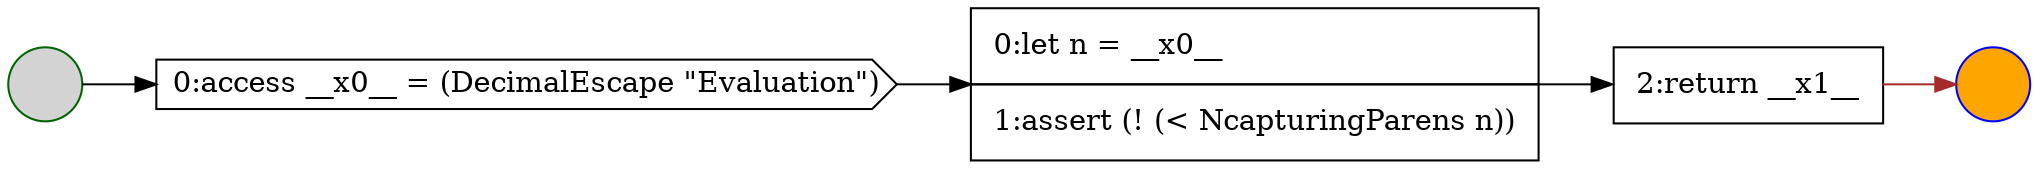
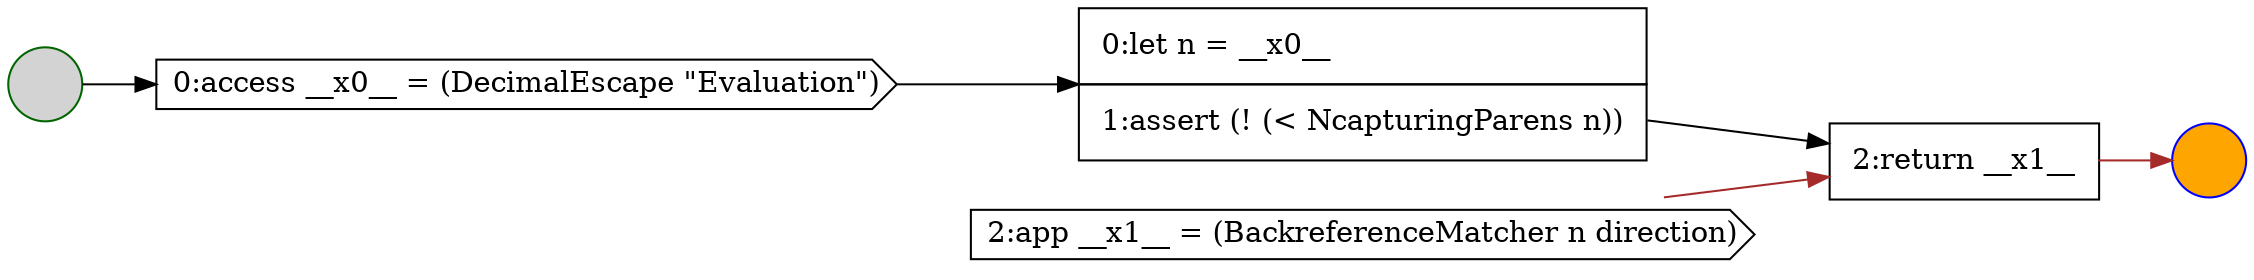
node "2:app __x1__ = (BackreferenceMatcher n direction)": added
